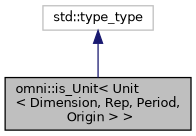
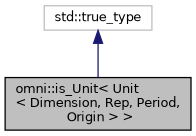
node "std::type_type": label "std::type_type" -> "std::true_type"
